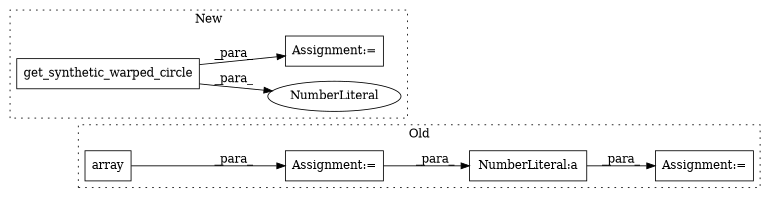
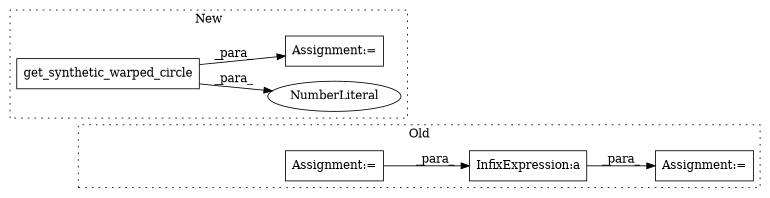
node "array": removed
node "NumberLiteral:a": label "NumberLiteral:a" -> "InfixExpression:a"
